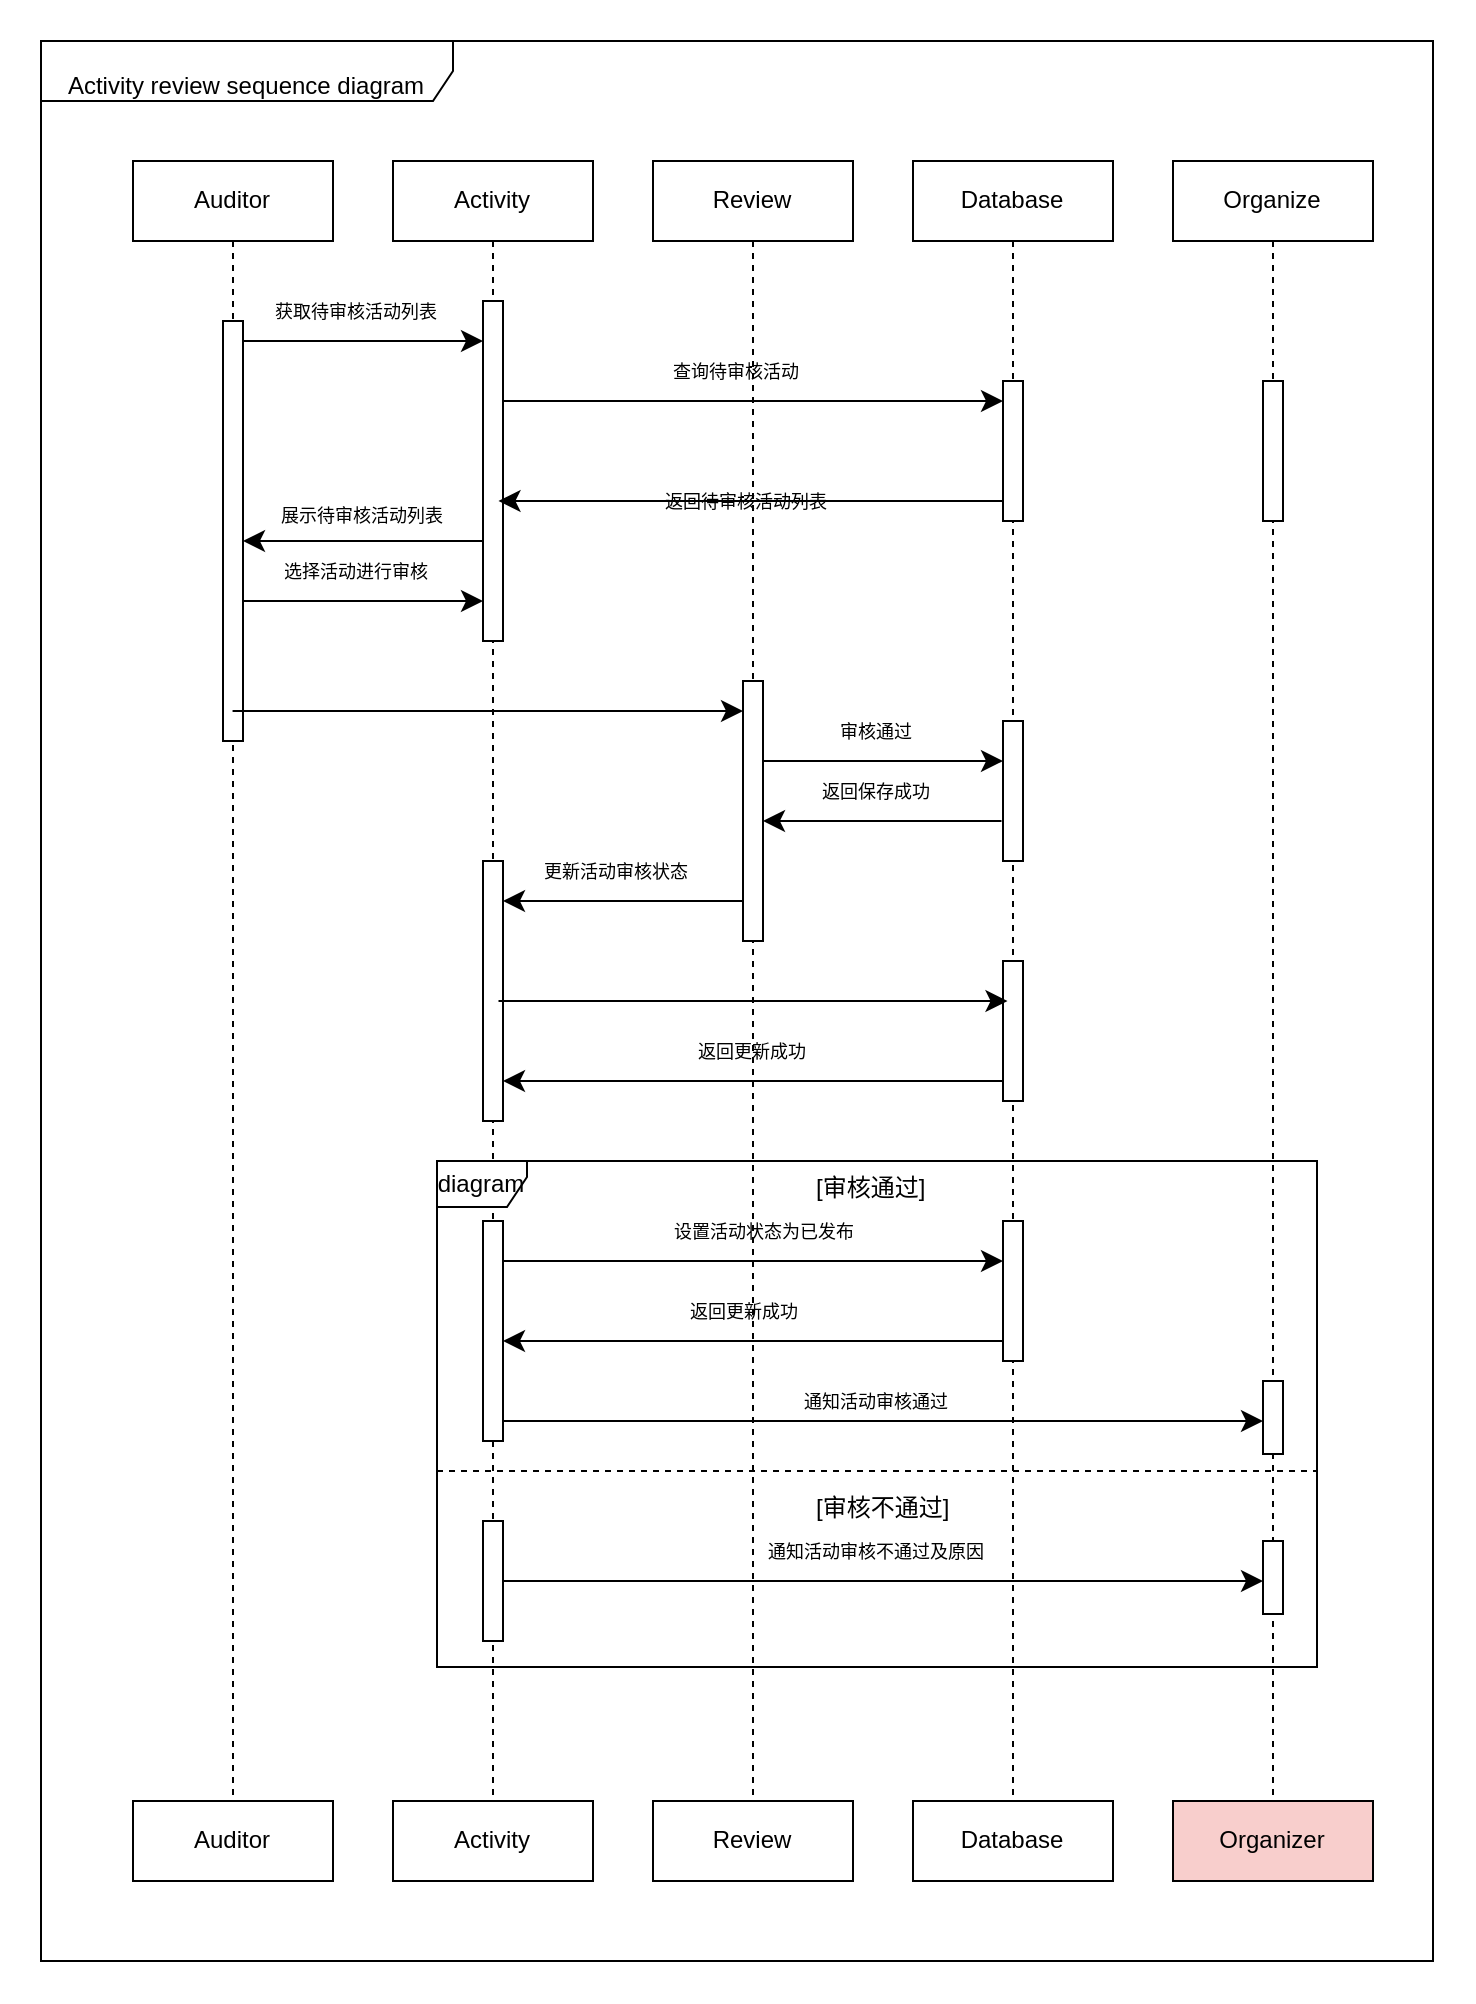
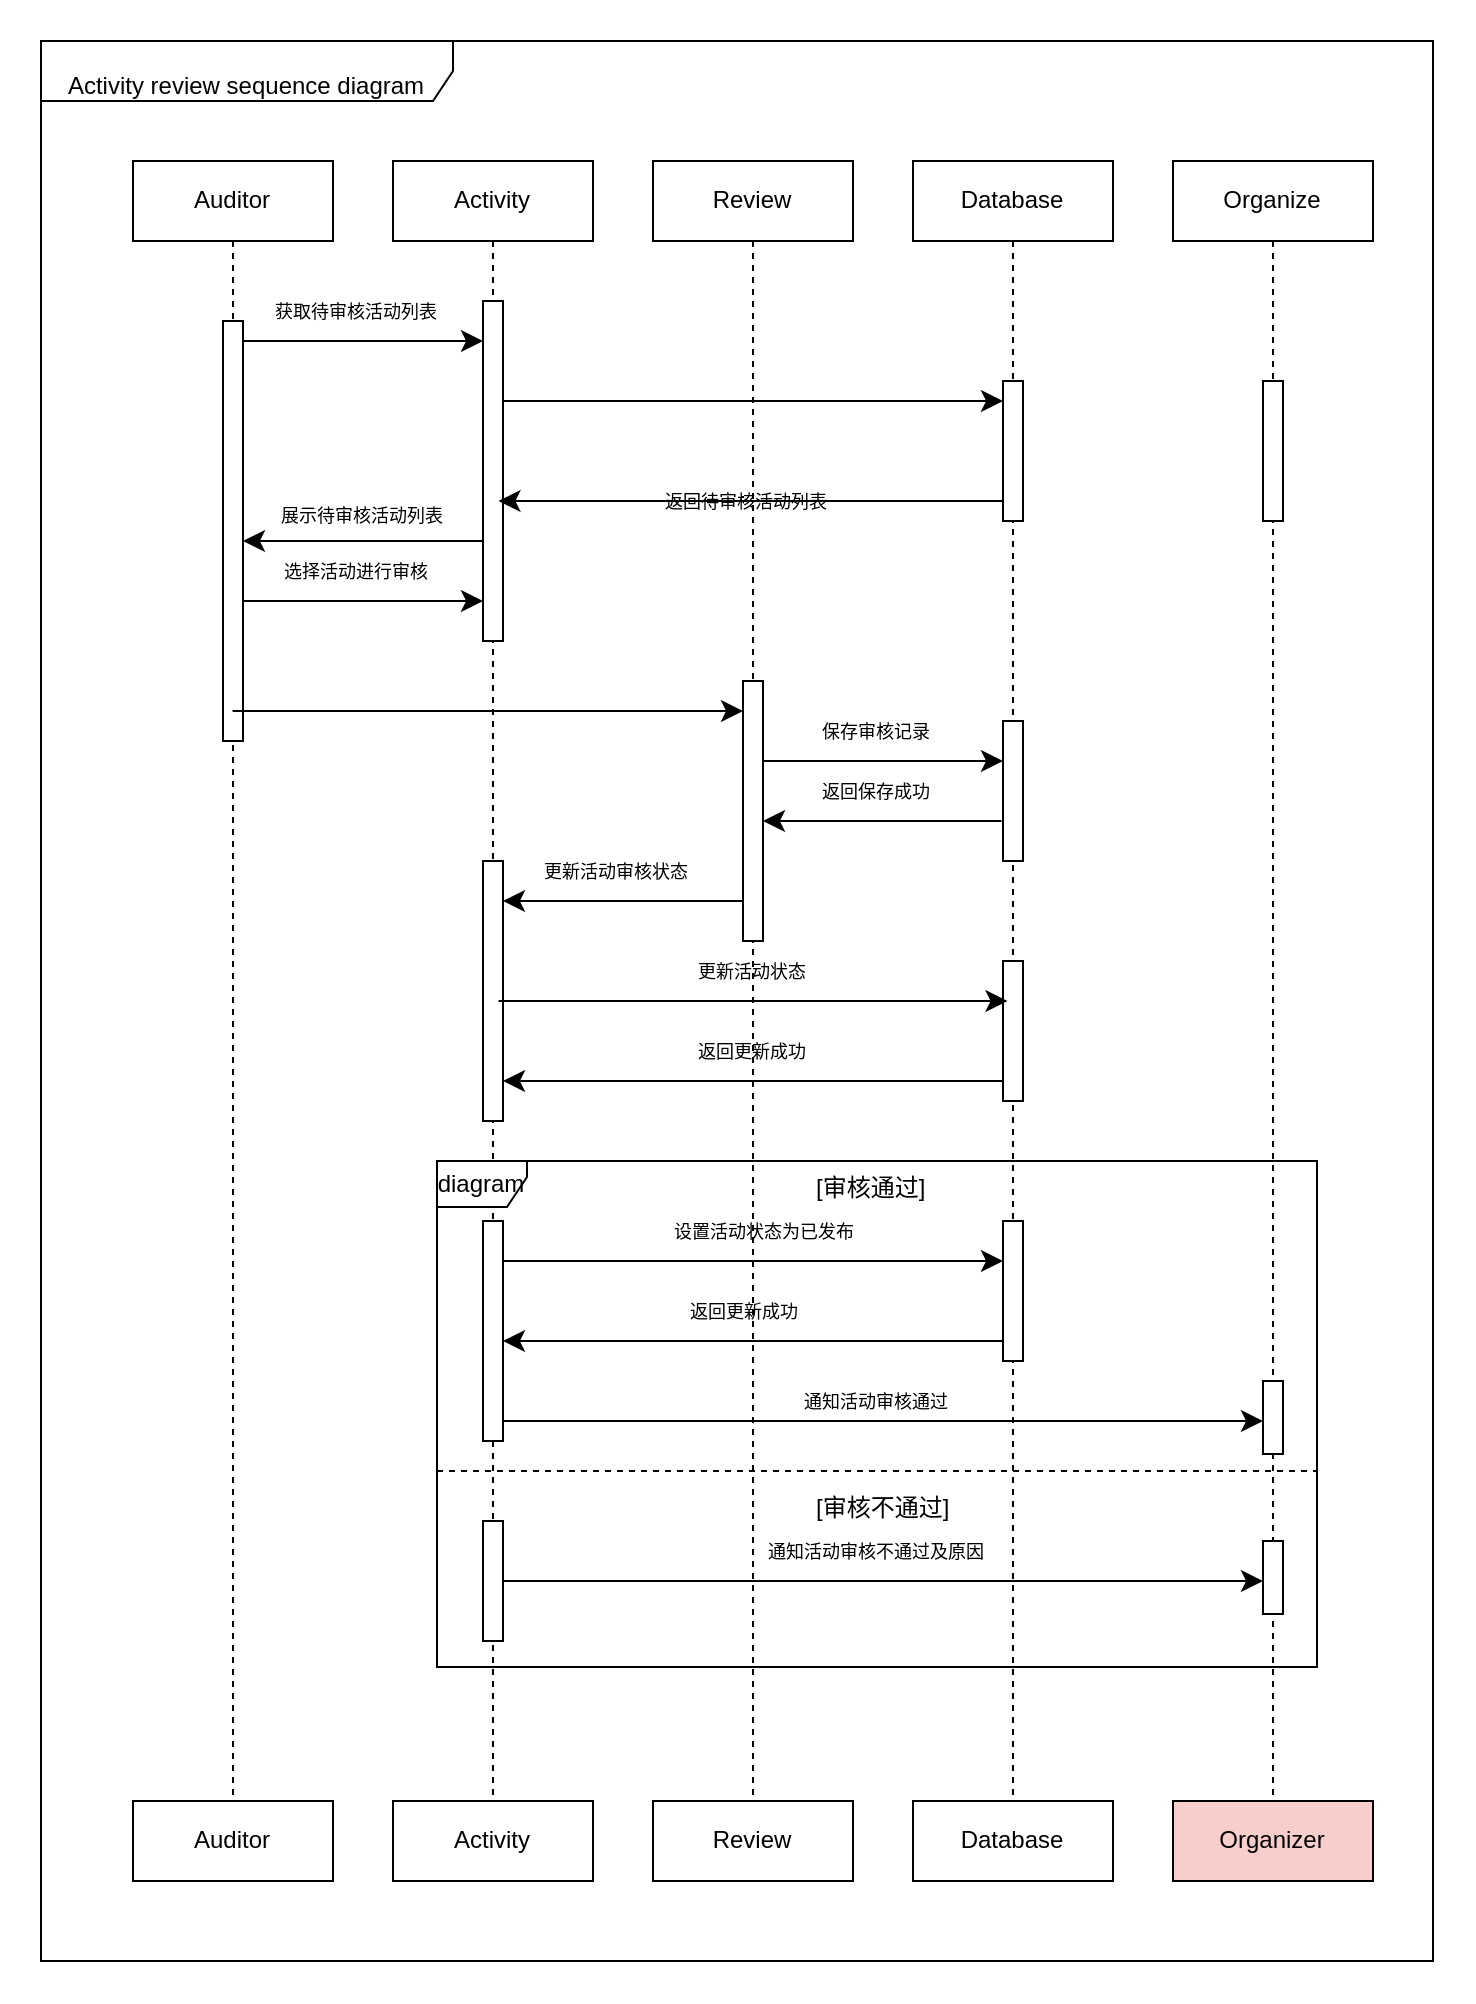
node "查询待审核活动": removed
node "审核通过": label "审核通过" -> "保存审核记录"
node "更新活动状态": added
